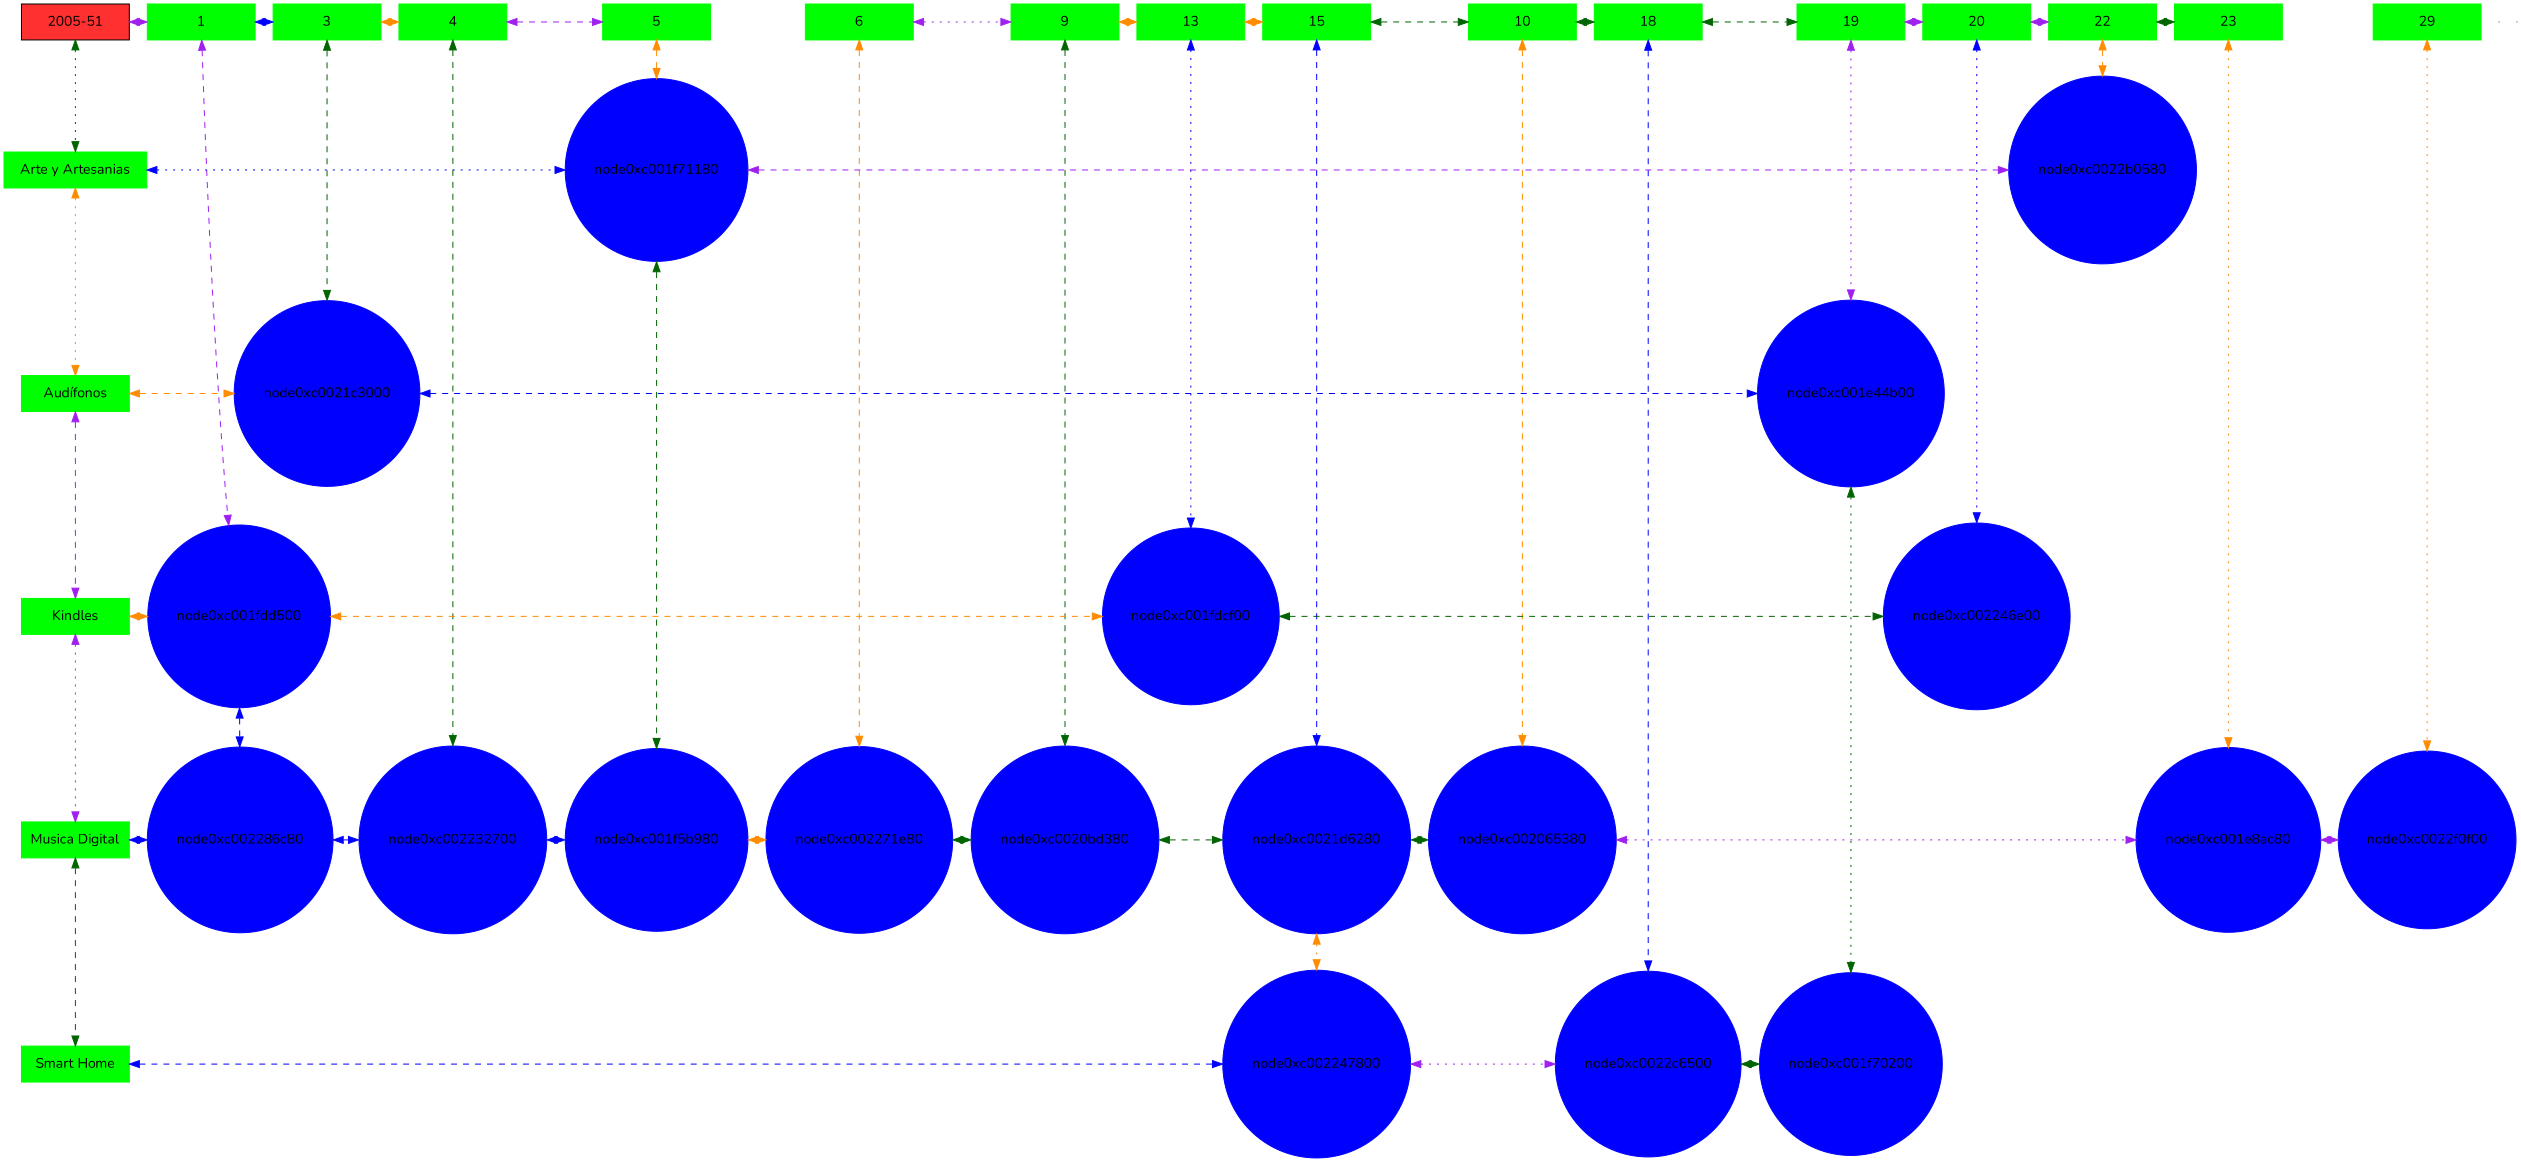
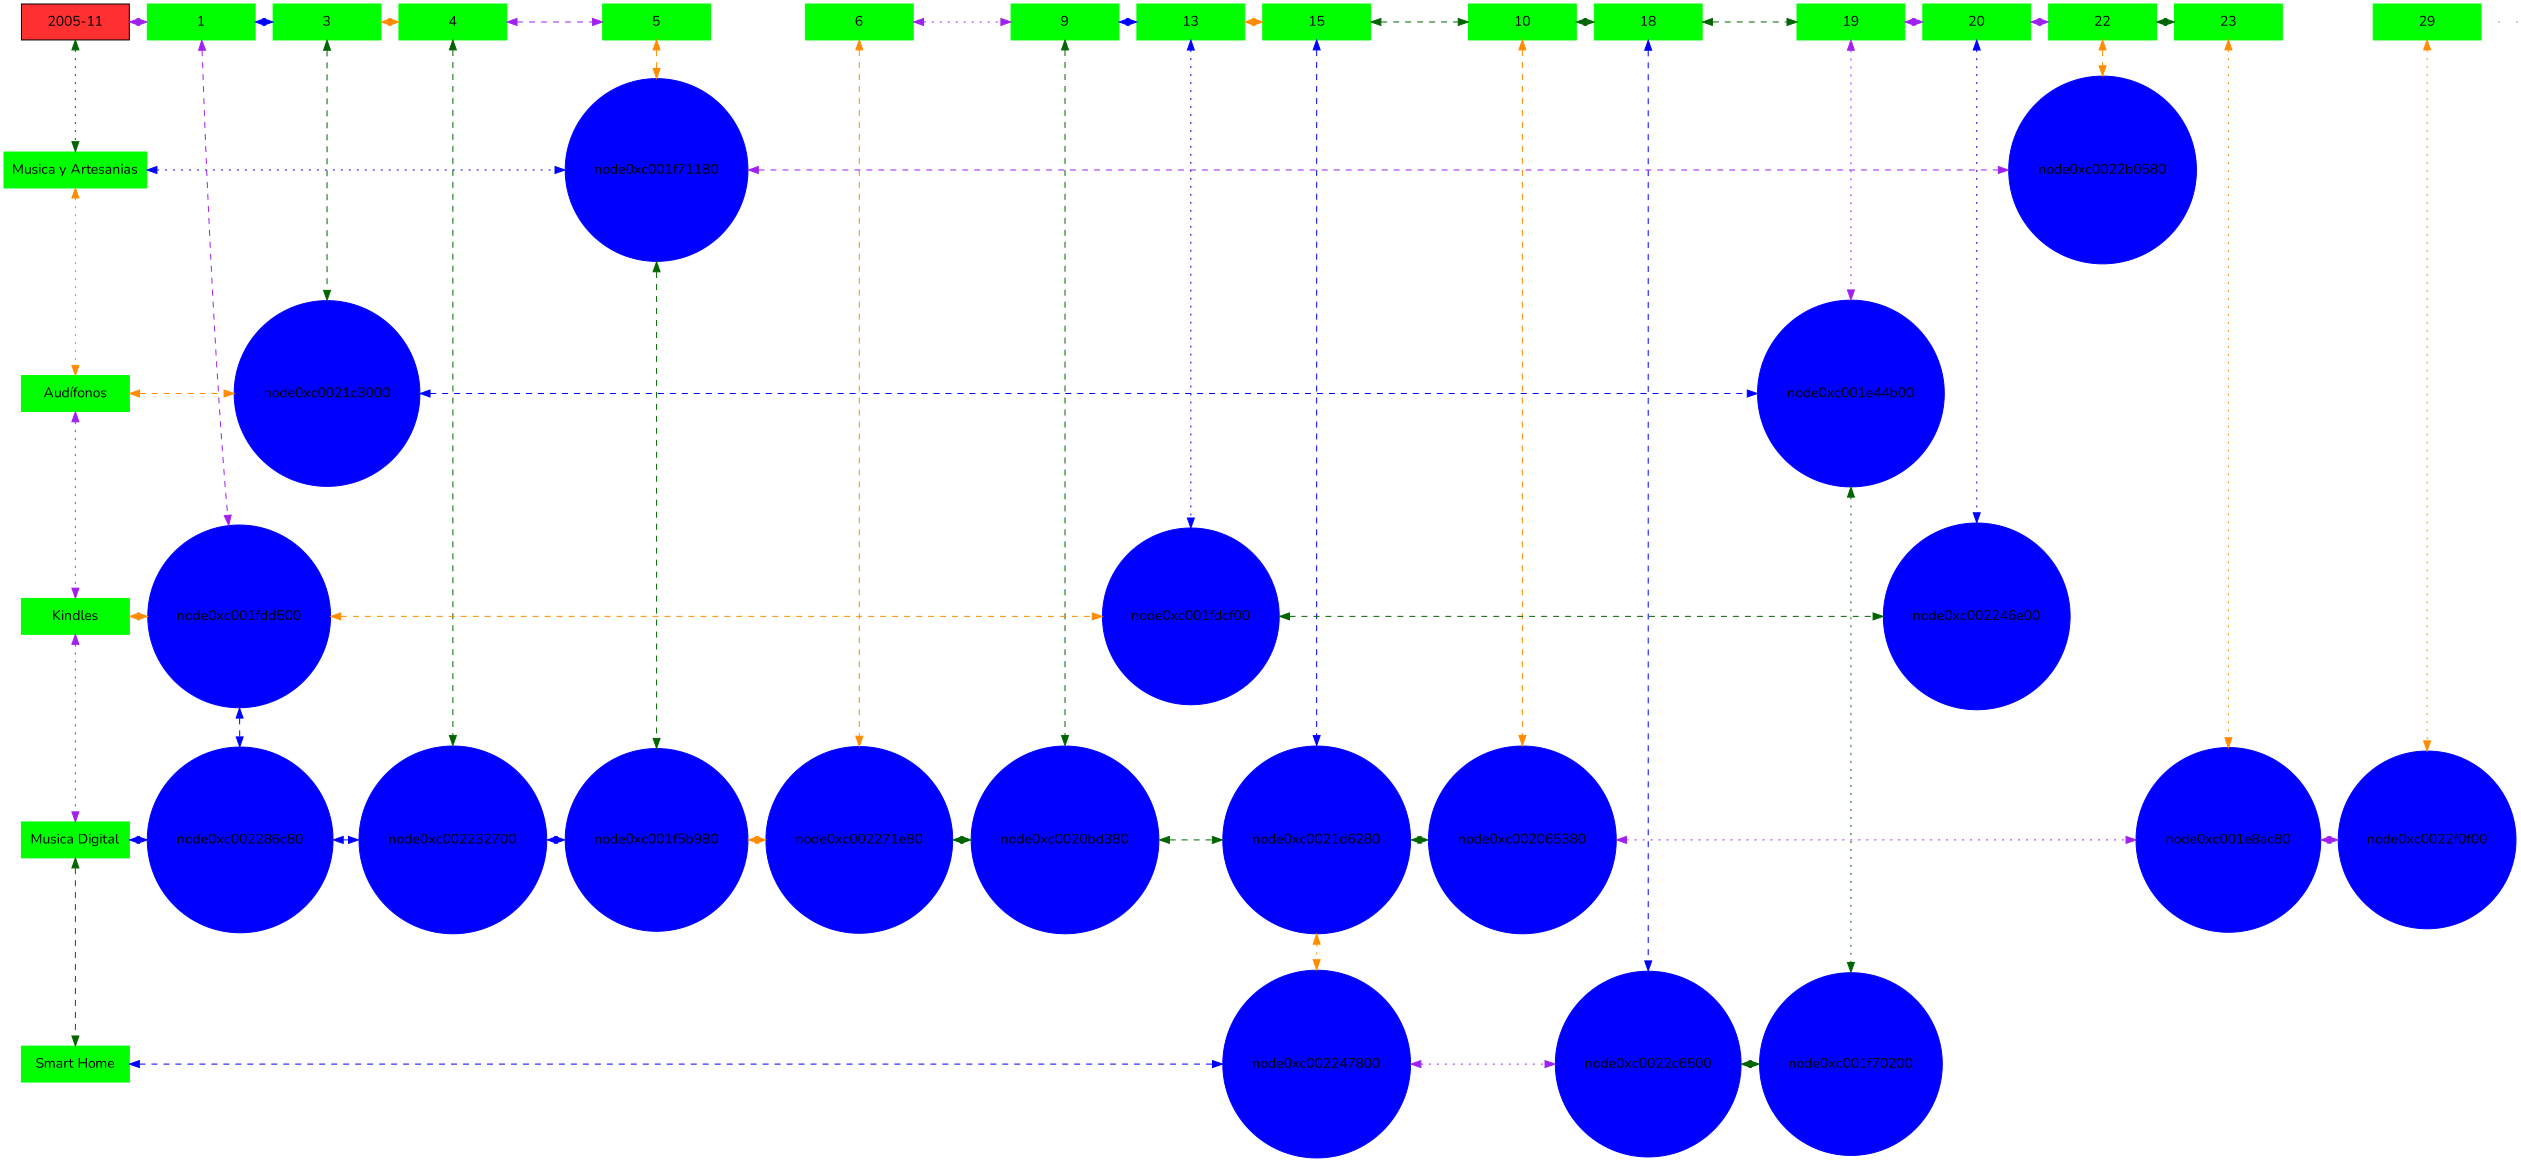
node "2005-51": label "2005-51" -> "2005-11"
edge "9" -- "13": color darkorange -> blue
node "Arte y Artesanias": label "Arte y Artesanias" -> "Musica y Artesanias"
edge "Audífonos" -- "Kindles": style dashed -> dotted
